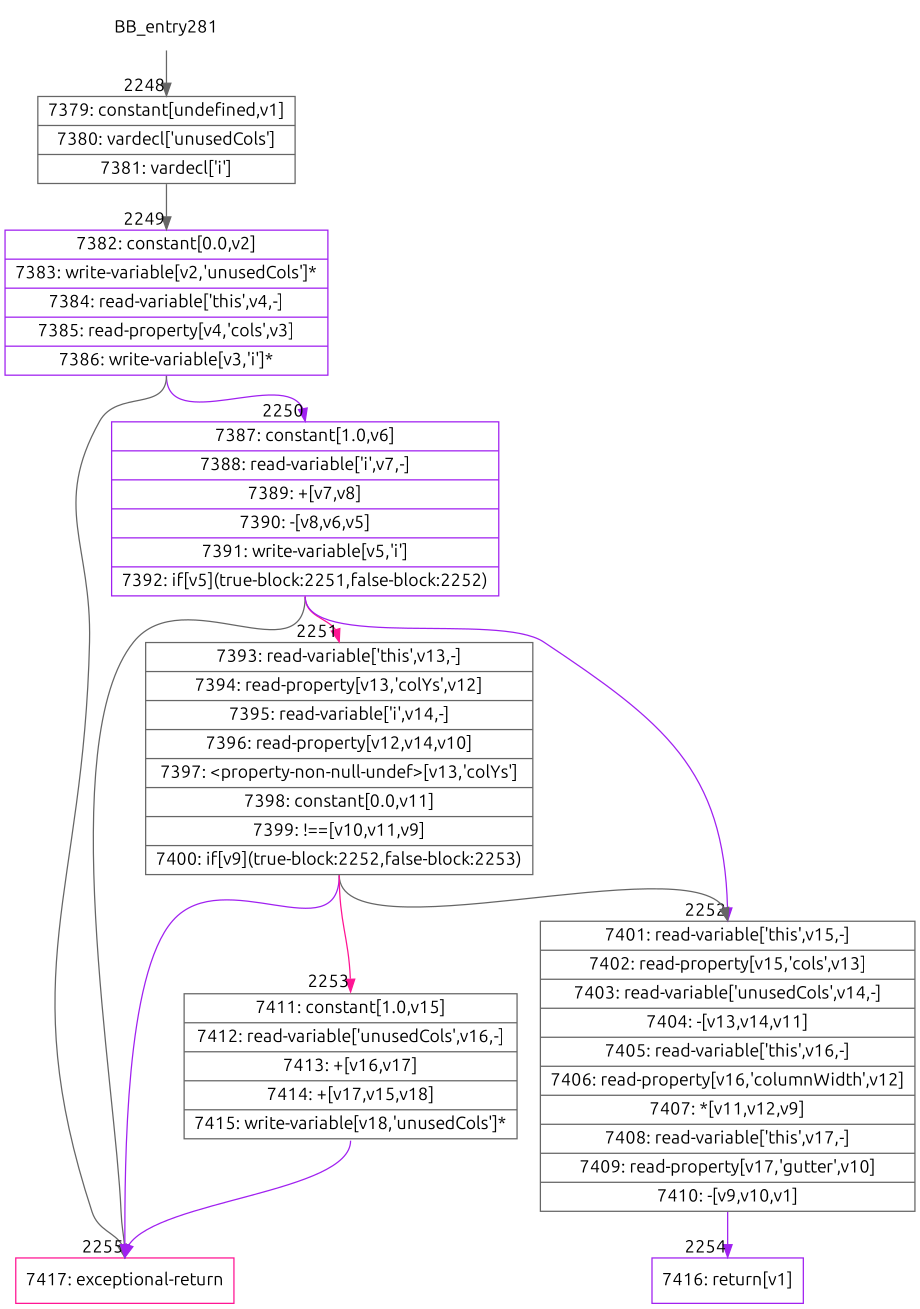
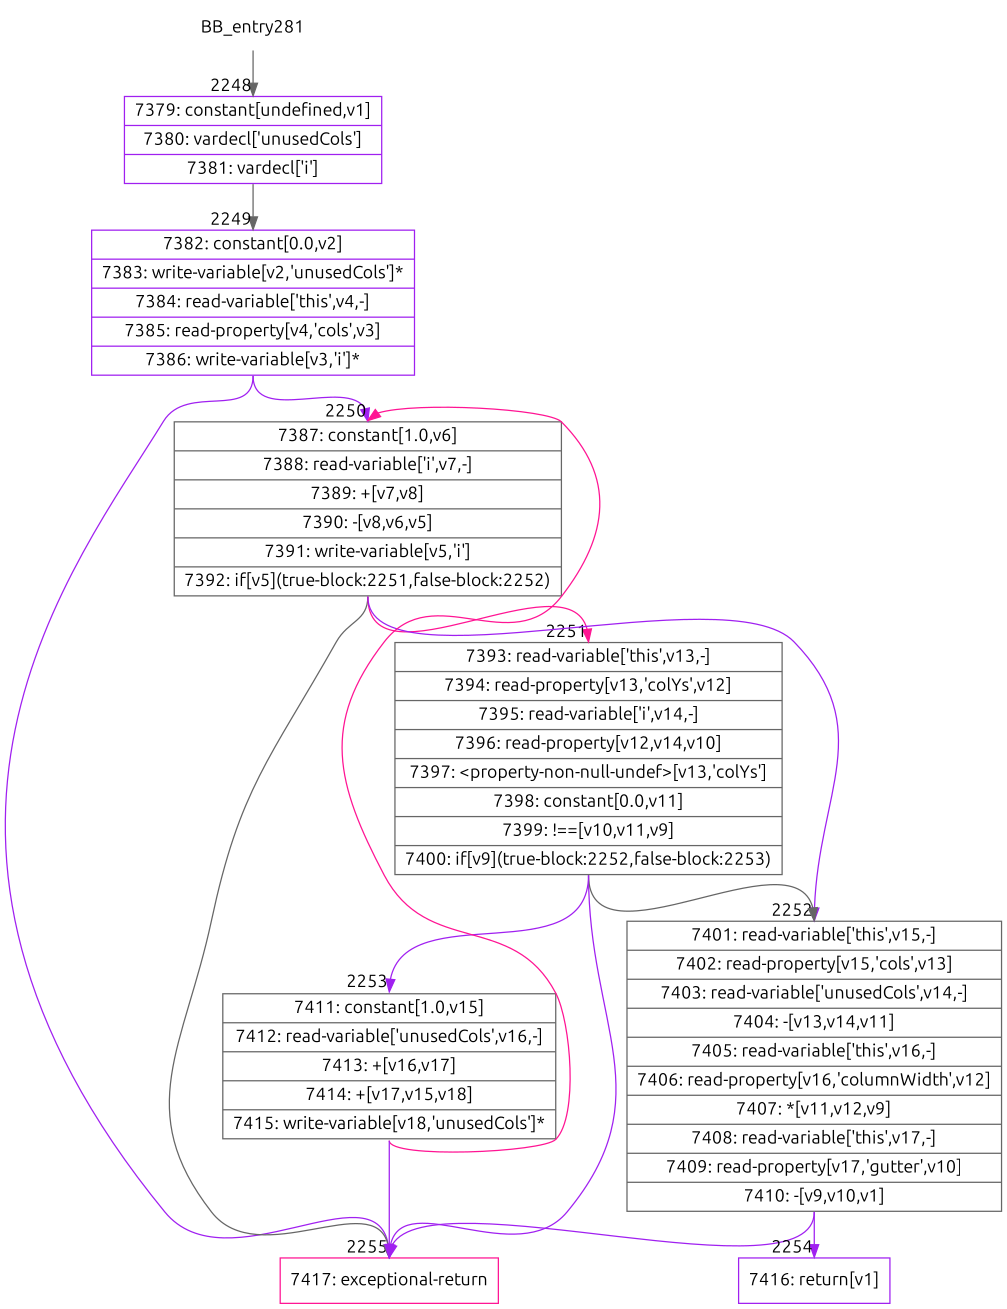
node "7379: constant[undefined,v1]": color gray40 -> purple
node "7387: constant[1.0,v6]": color purple -> gray40
edge "7411: constant[1.0,v15]" -> "7387: constant[1.0,v6]": added
edge "7382: constant[0.0,v2]" -> "7417: exceptional-return": color gray40 -> purple
edge "7393: read-variable['this',v13,-]" -> "7411: constant[1.0,v15]": color deeppink -> purple
edge "7401: read-variable['this',v15,-]" -> "7417: exceptional-return": added
